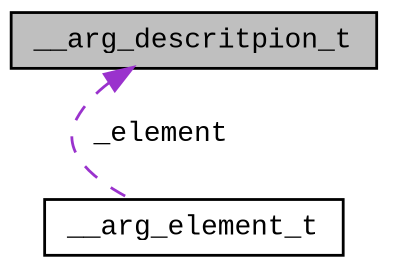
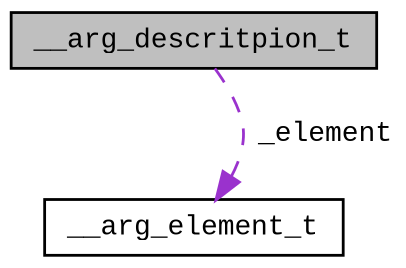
edge "__arg_element_t" -> "__arg_descritpion_t": reversed
